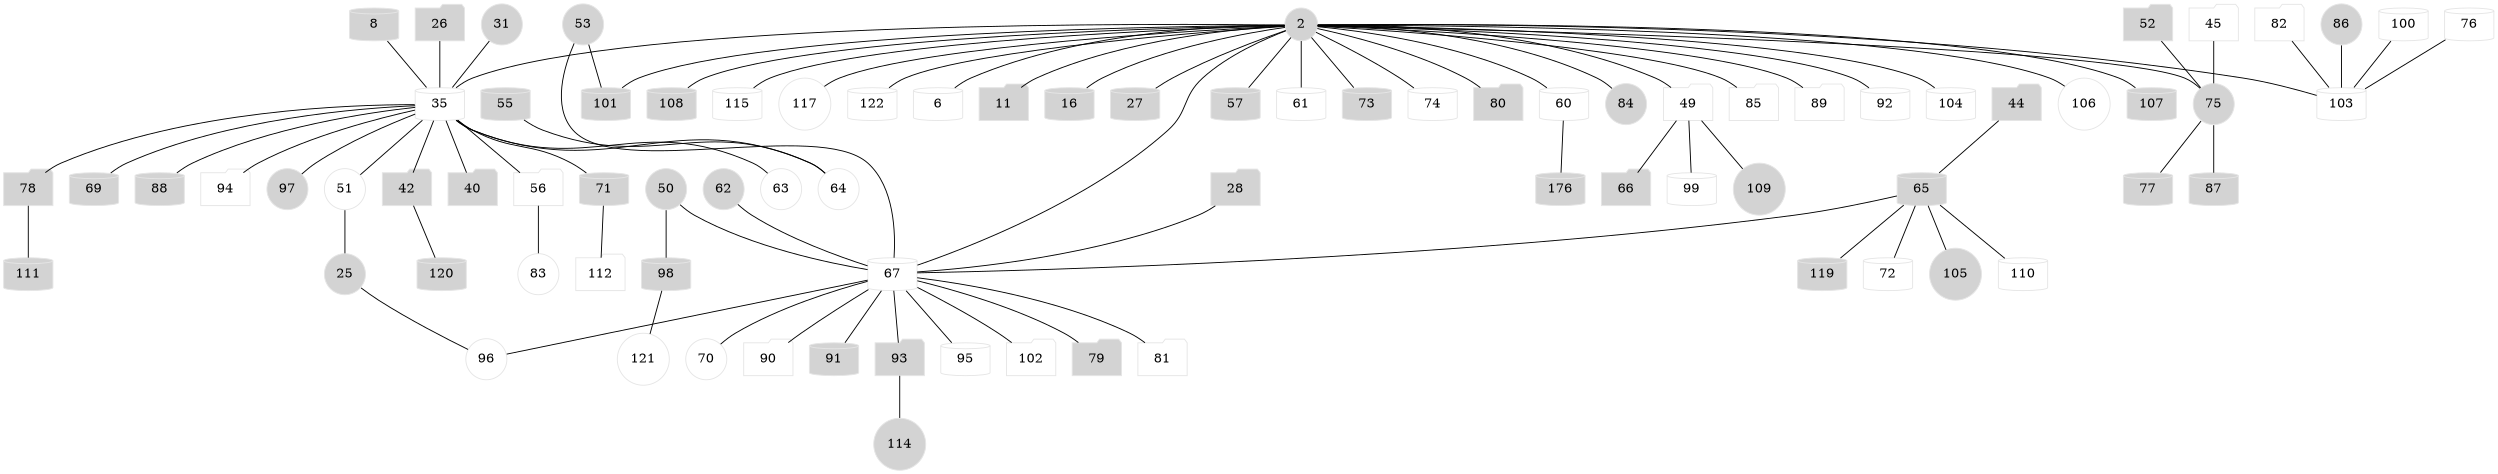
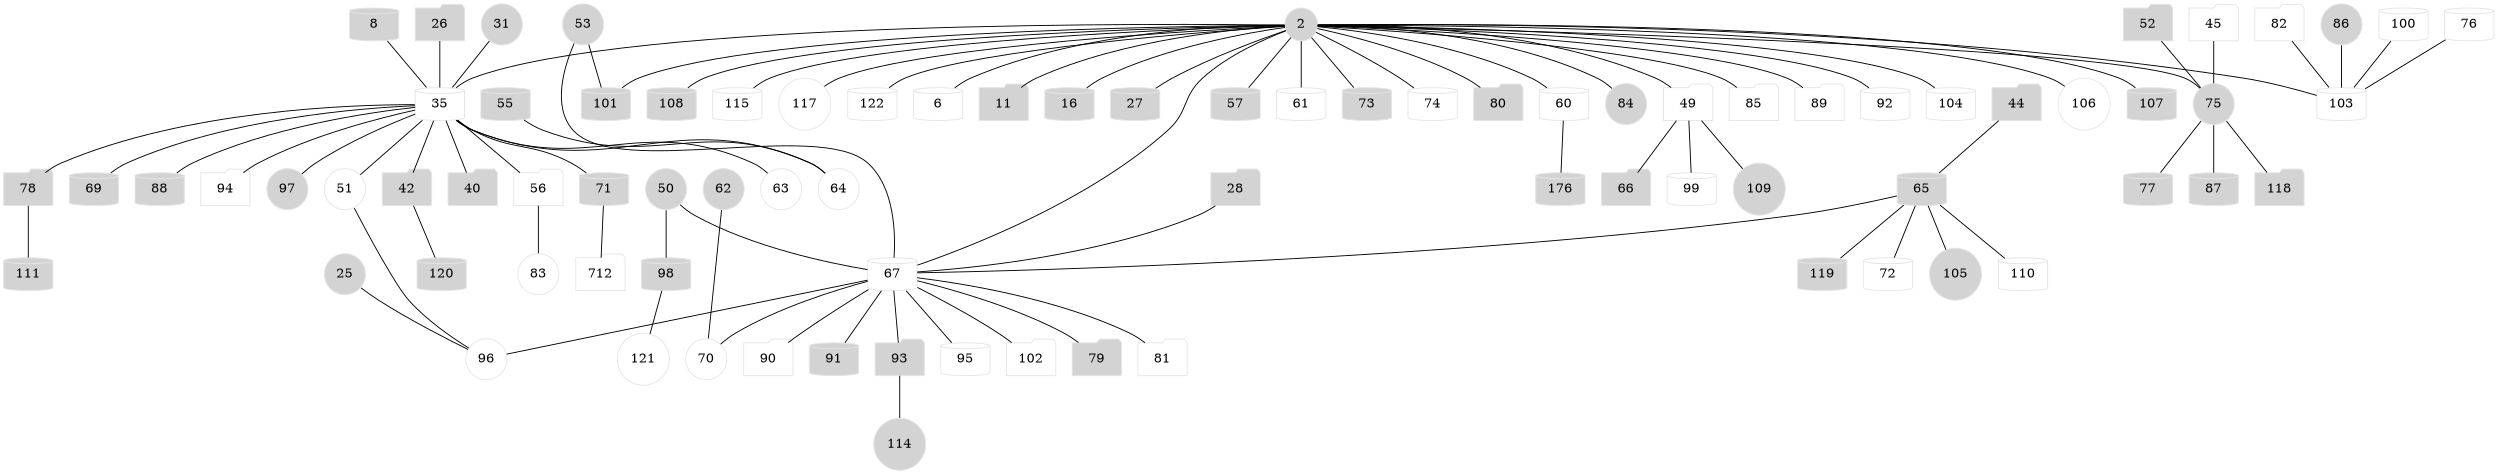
node "118": added
edge "51" -- "25": now "51" -- "96"
edge "62" -- "67": now "62" -- "70"
node "112": label "112" -> "712"
